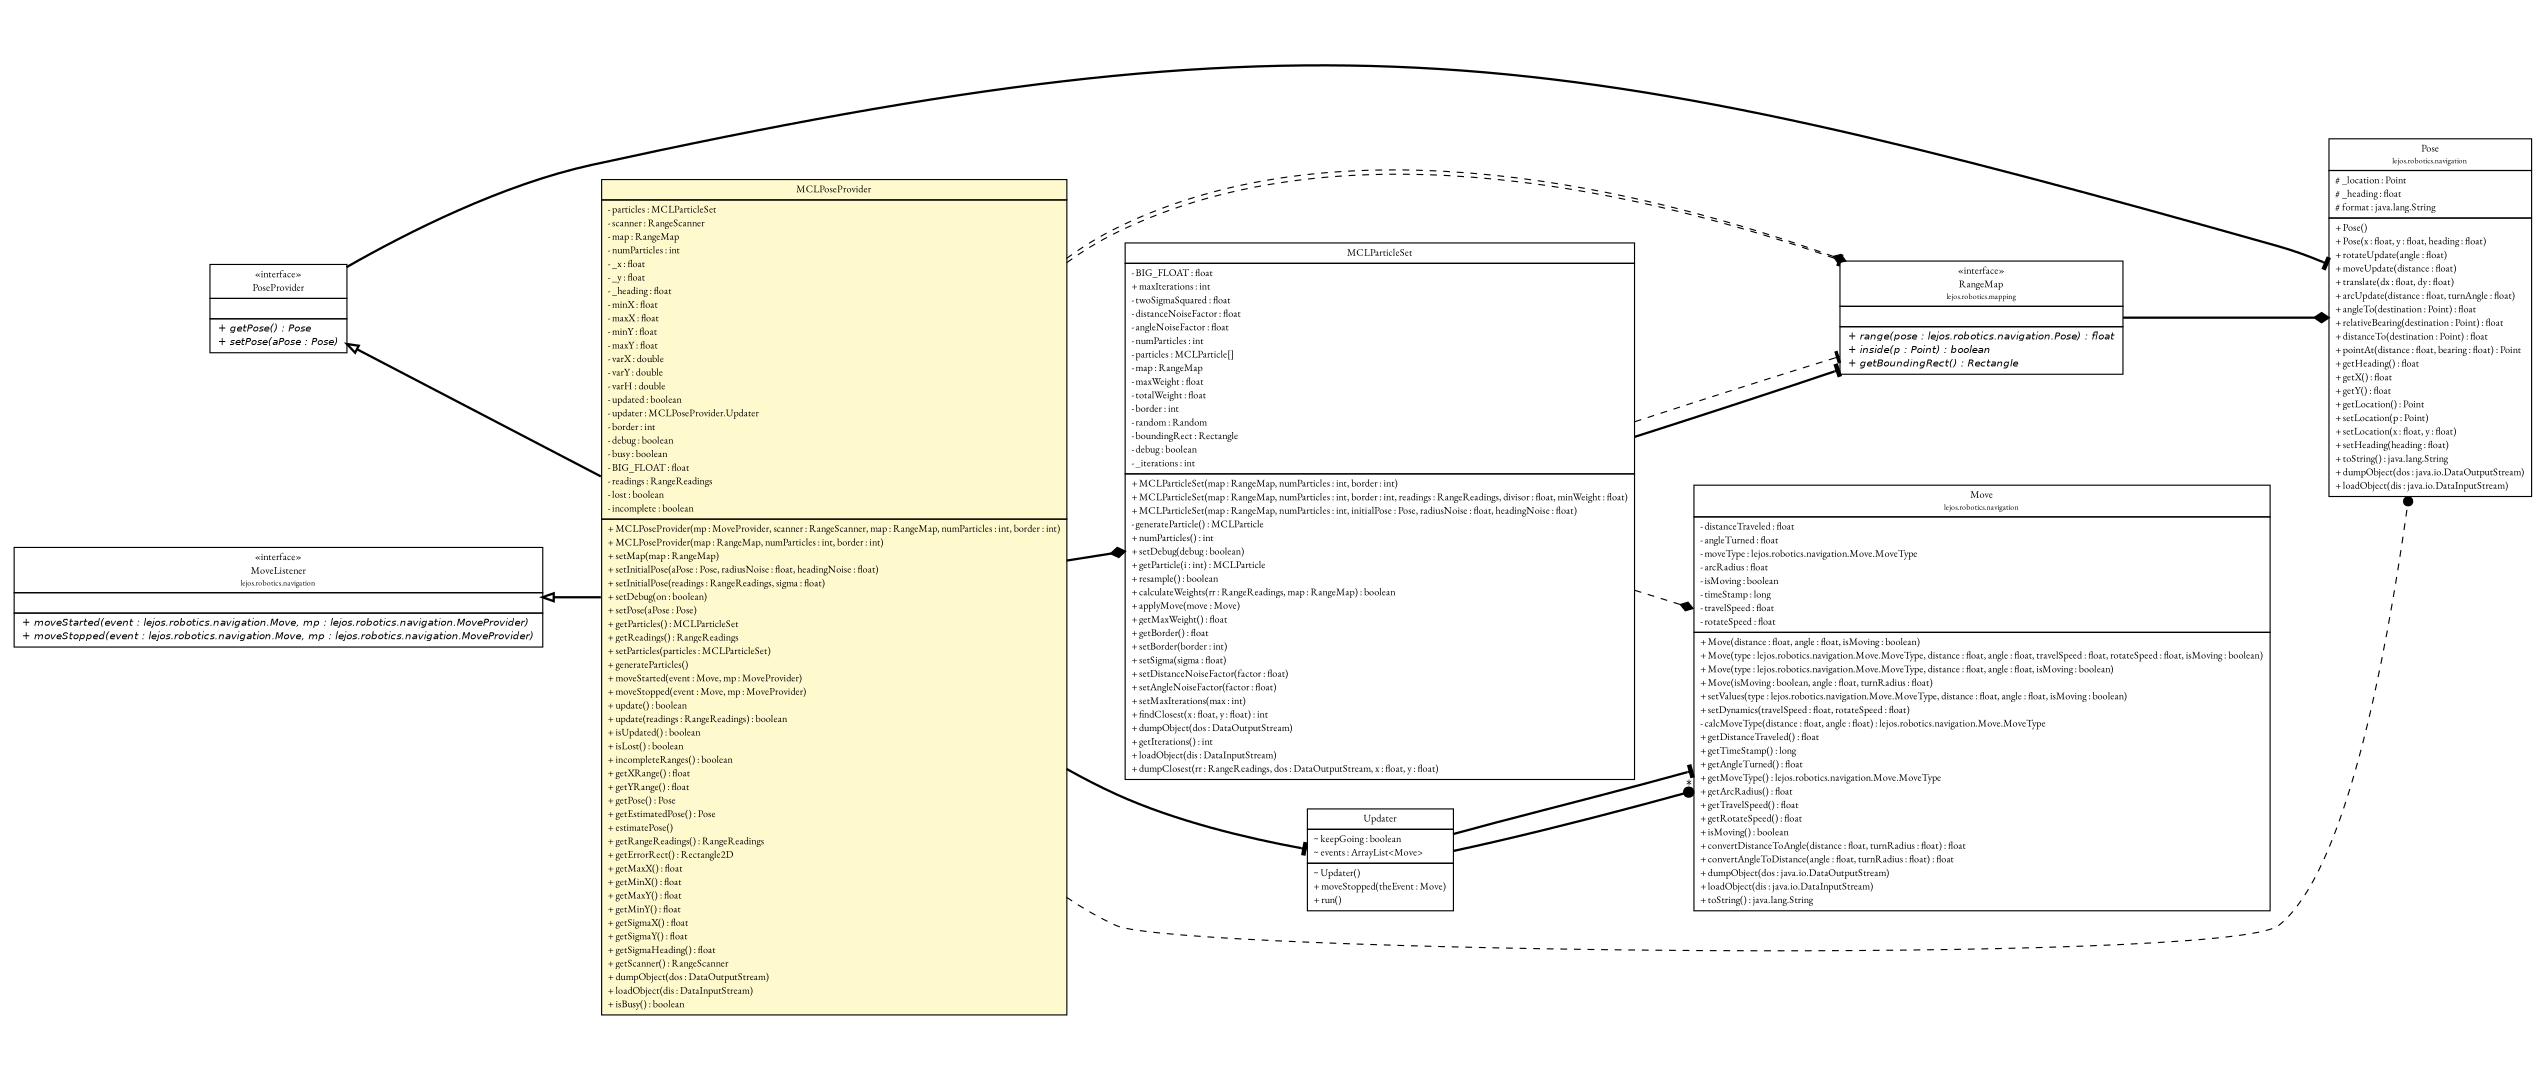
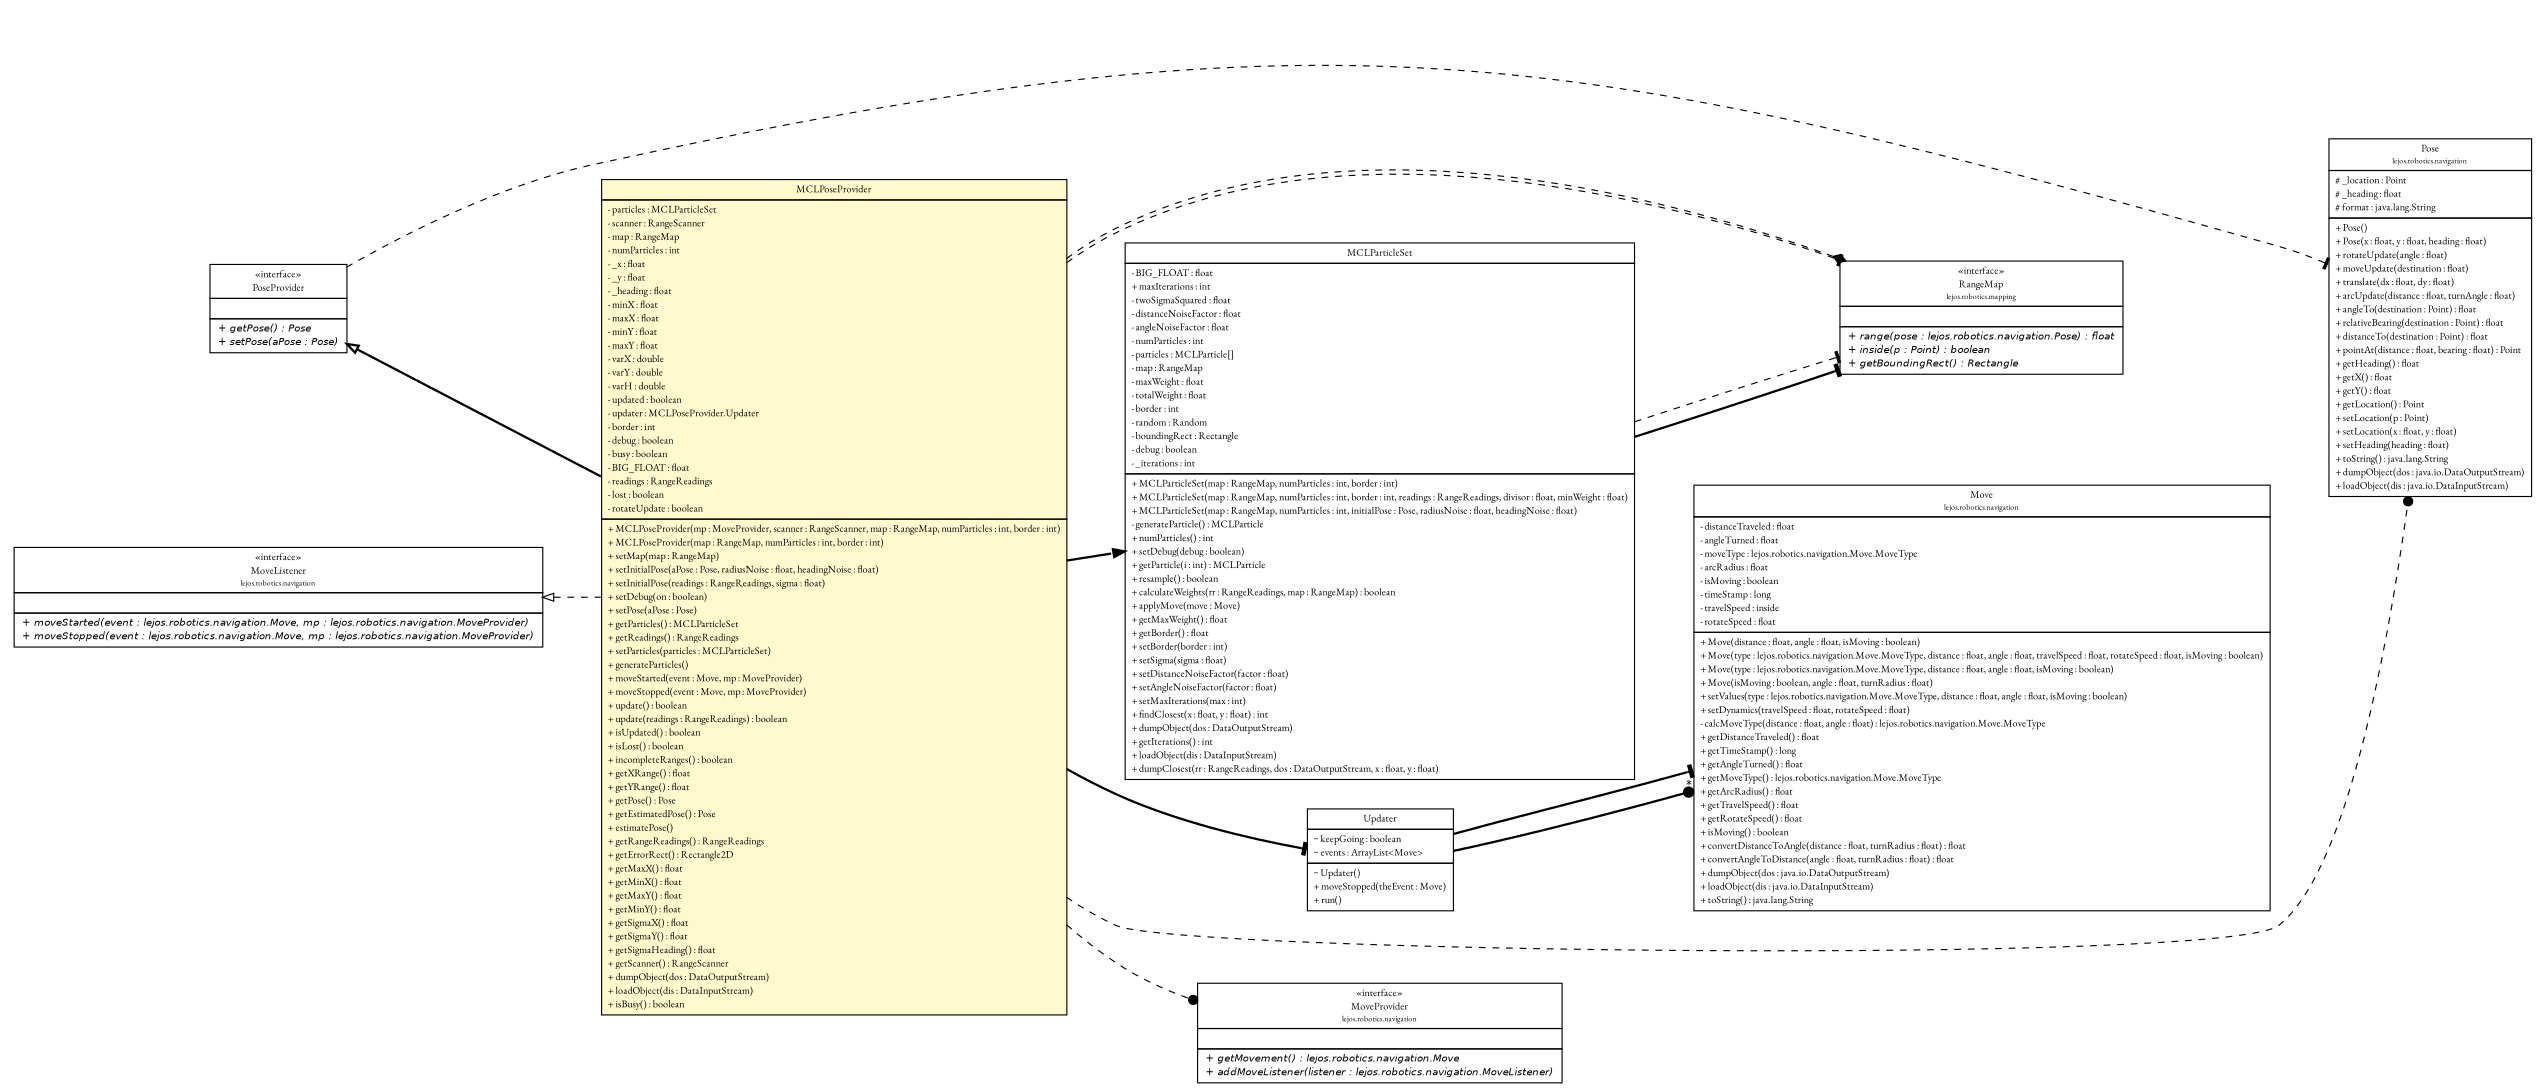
edge "PoseProvider" -> "Pose": style bold -> dashed
node "Pose": text "+ moveUpdate(distance : float)" -> "+ moveUpdate(destination : float)"
edge "RangeMap" -> "Pose": removed
node "MCLPoseProvider": text "- incomplete : boolean" -> "- rotateUpdate : boolean"
edge "MCLPoseProvider" -> "MCLParticleSet": arrowhead diamond -> normal
edge "MCLPoseProvider" -> "MoveListener": style bold -> dashed
edge "MCLParticleSet" -> "Move": removed
node "Move": text "- travelSpeed : float" -> "- travelSpeed : inside"
node "MoveProvider": added
